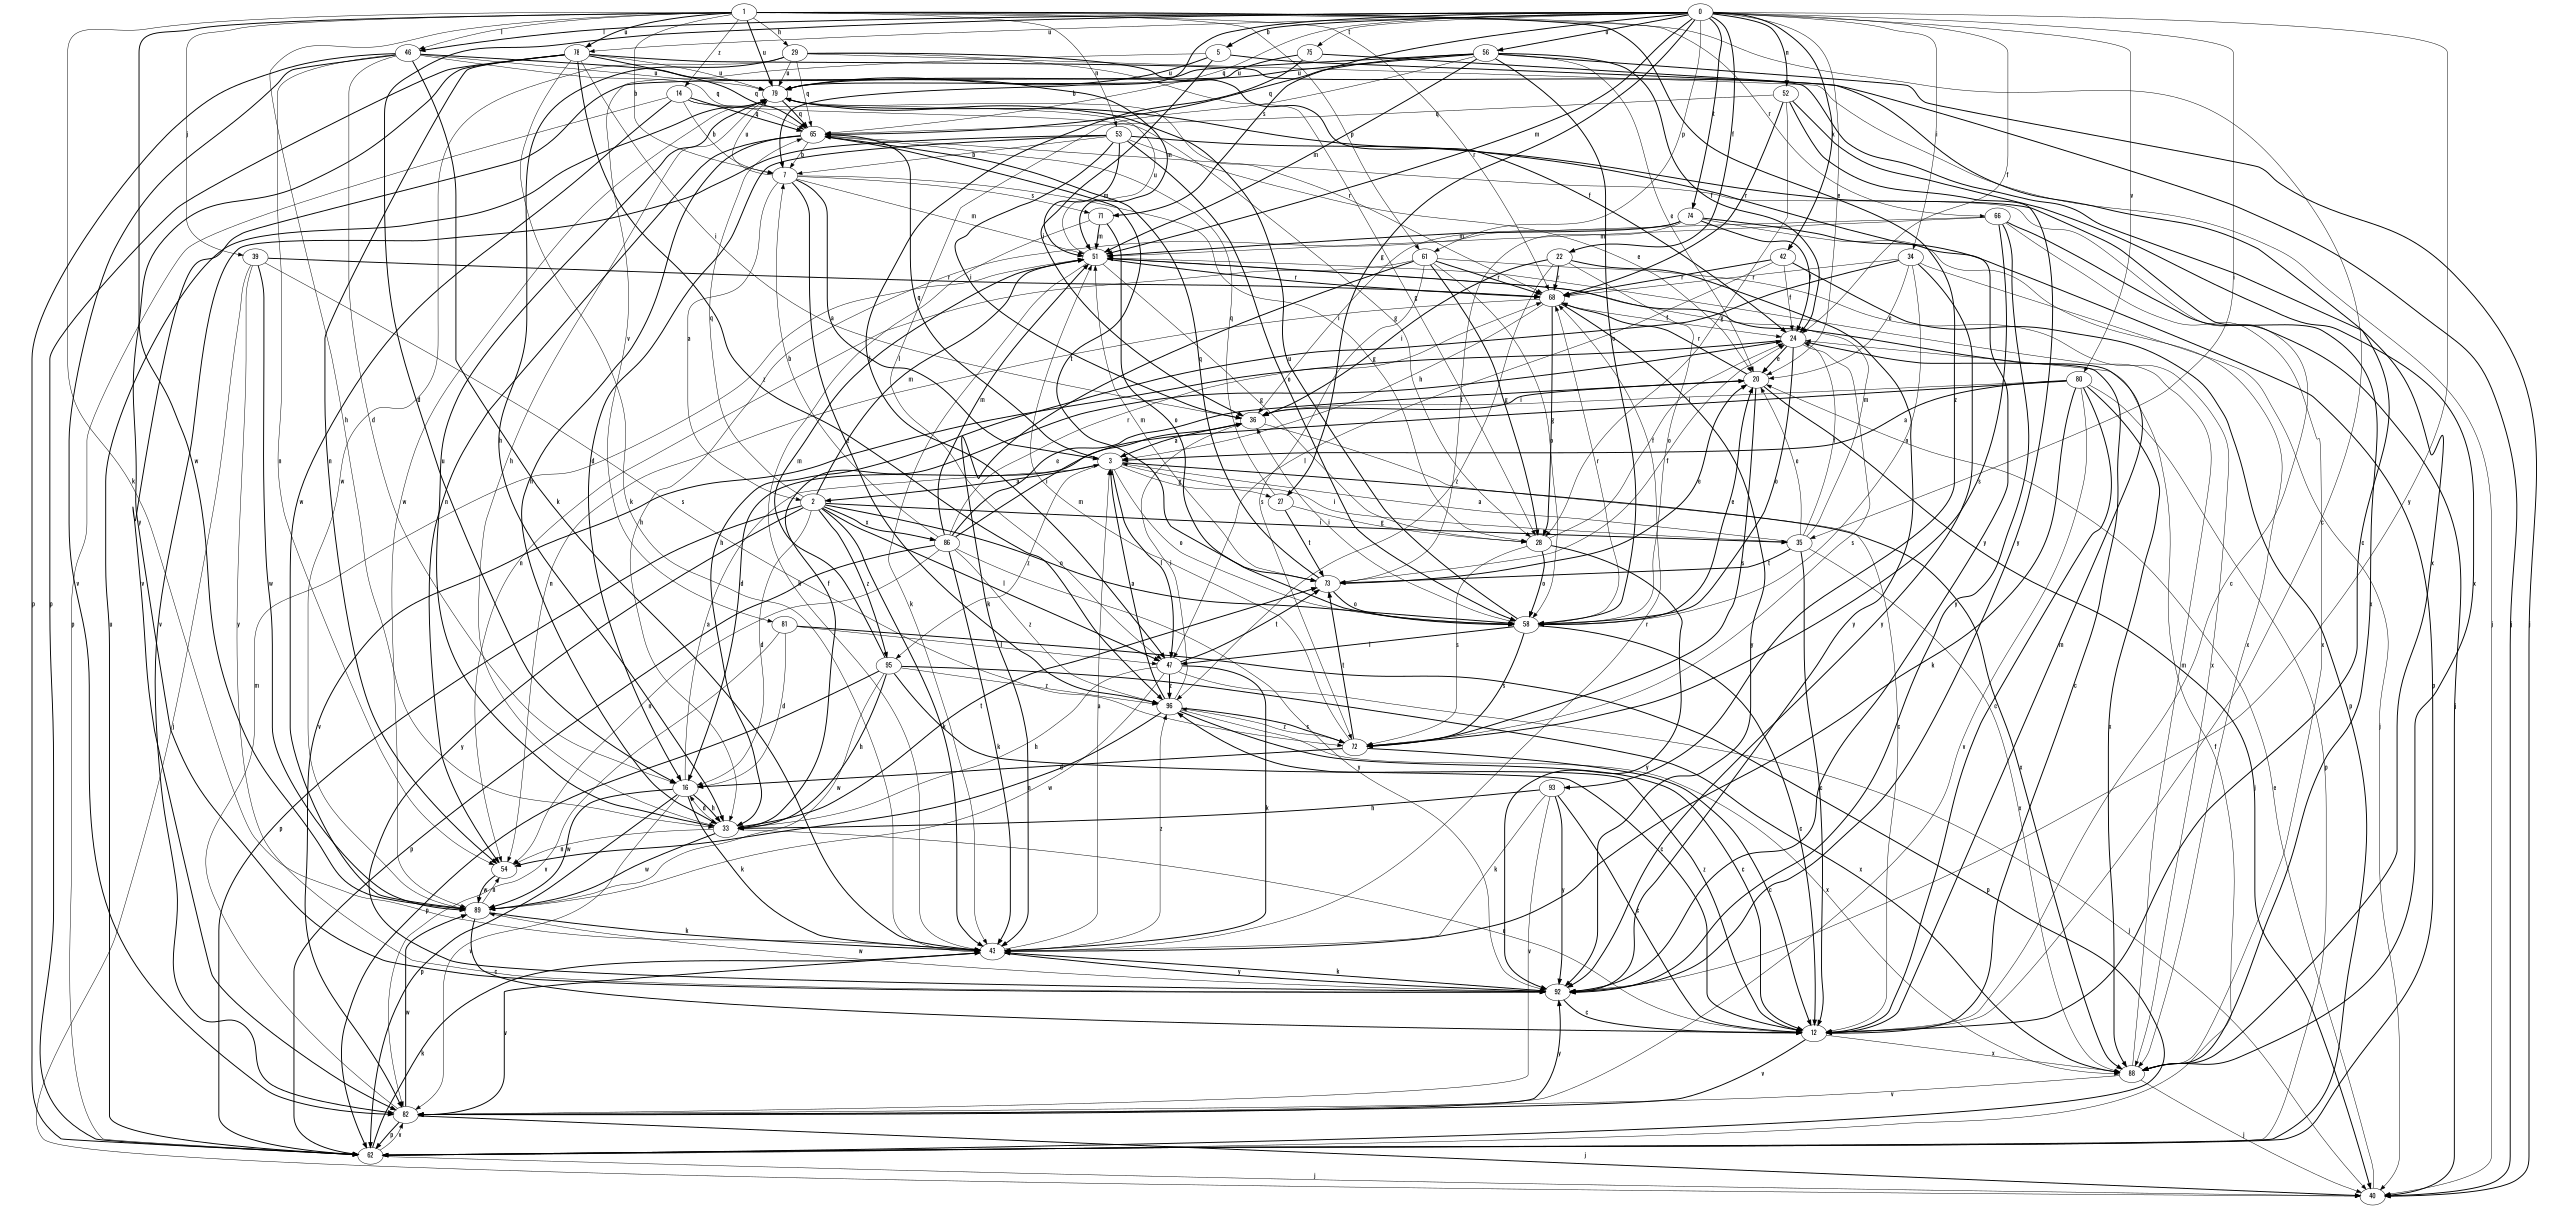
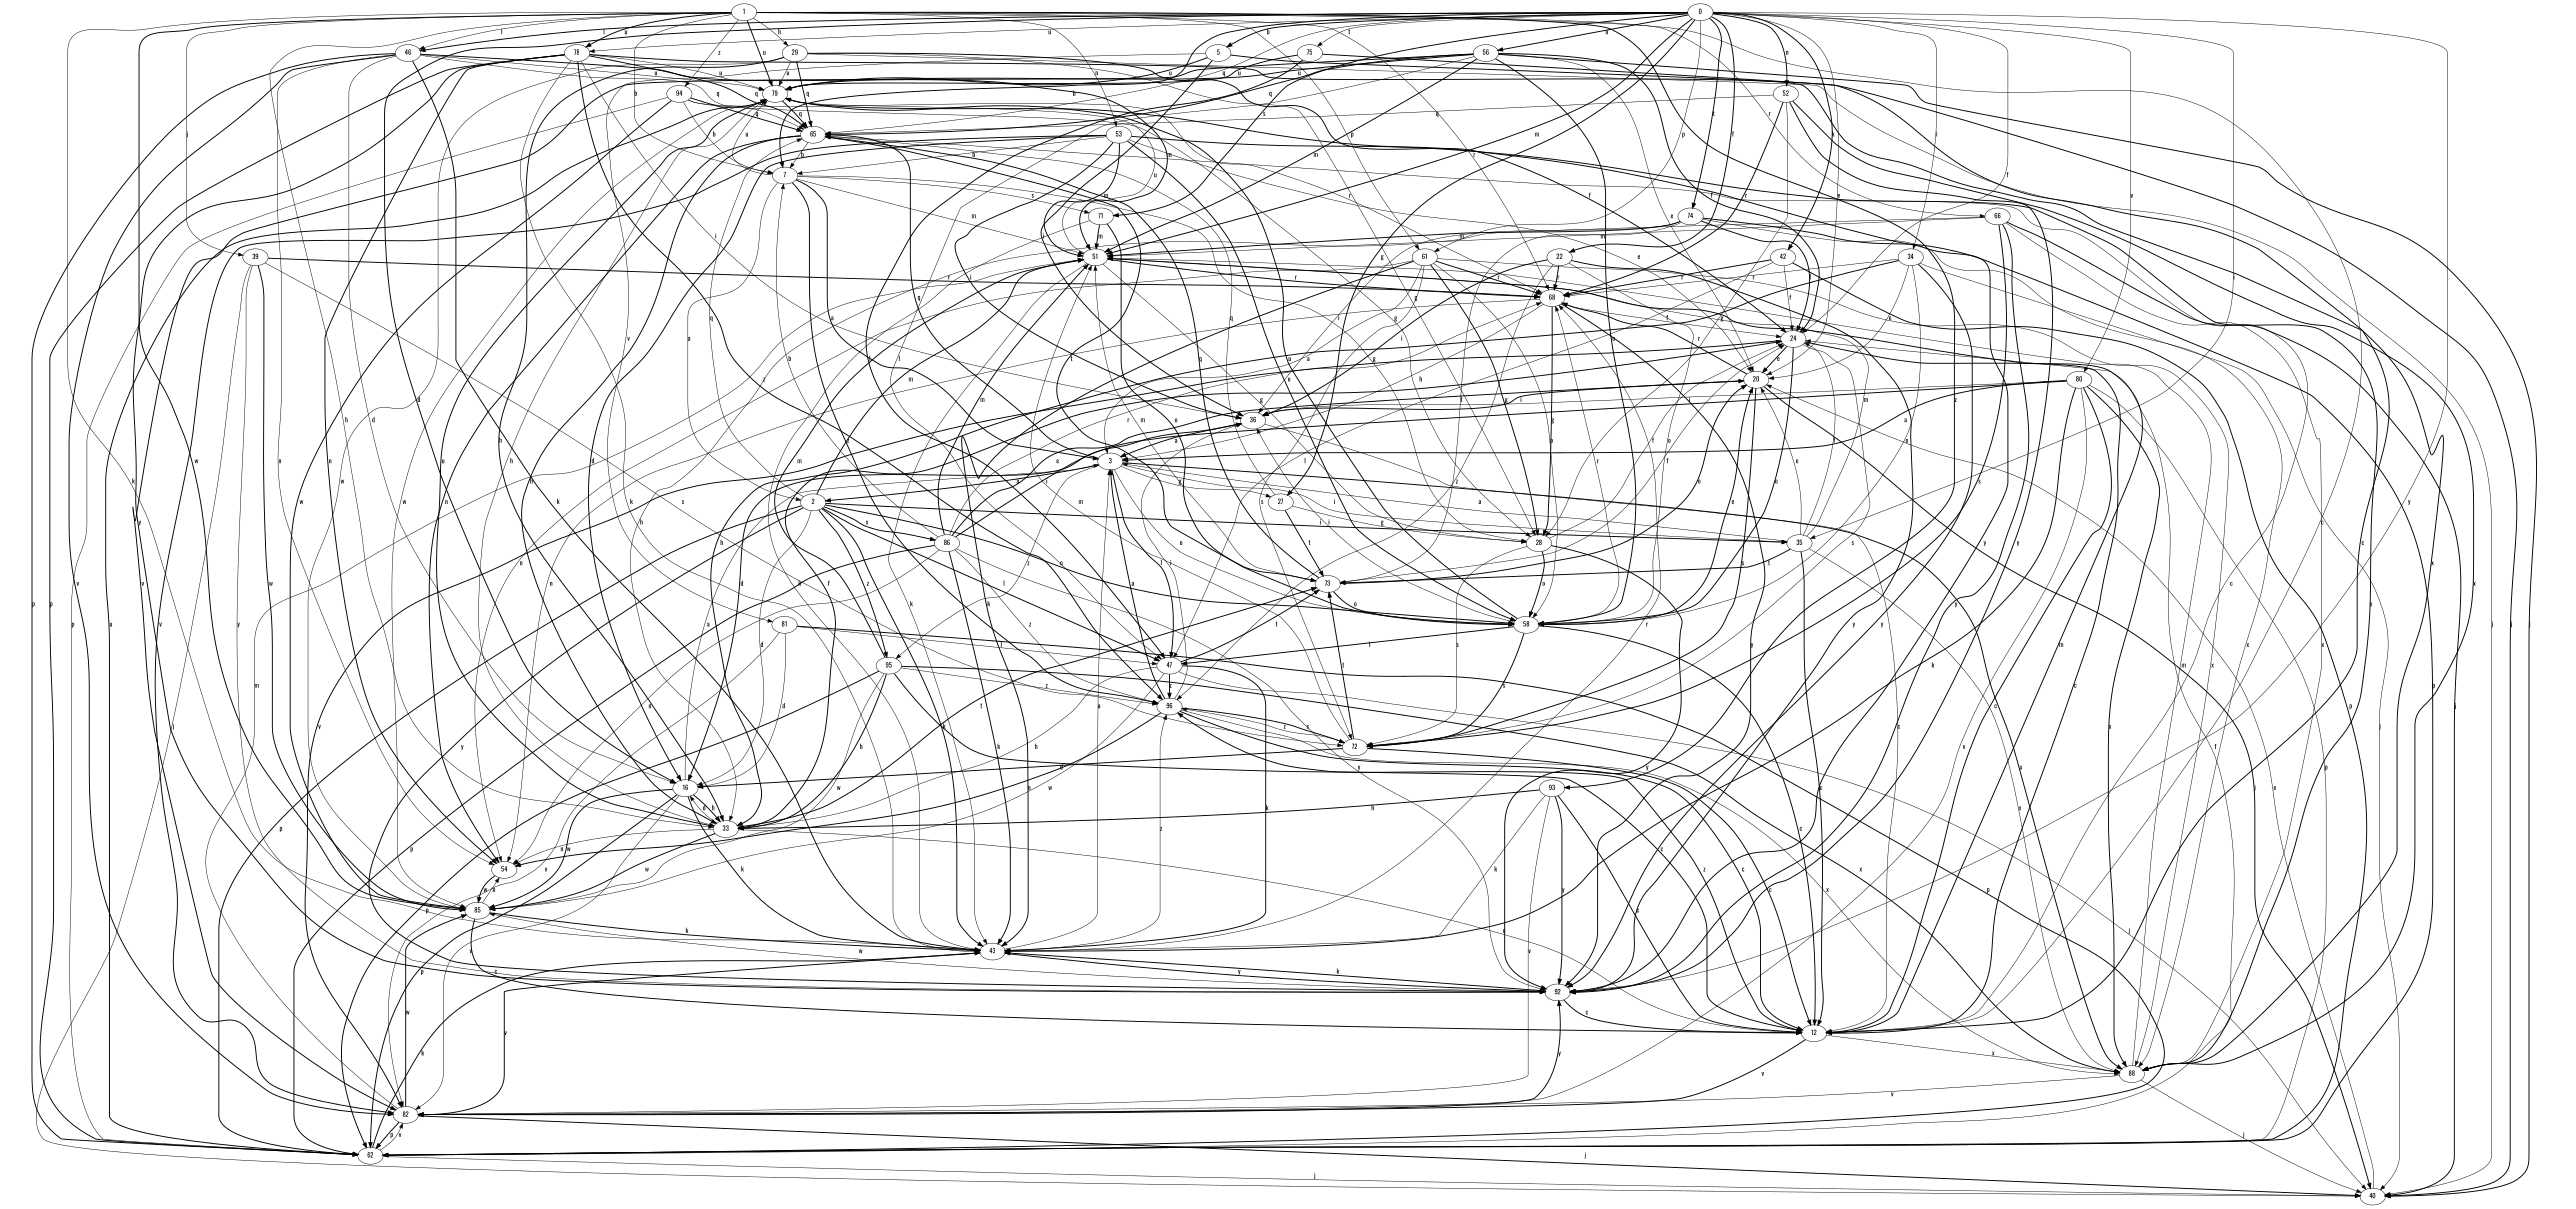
edge "29" -> "65": style solid -> bold
node "14": label "14" -> "94"
edge "61" -> "3": added, label "a"
node "89": label "89" -> "85"
